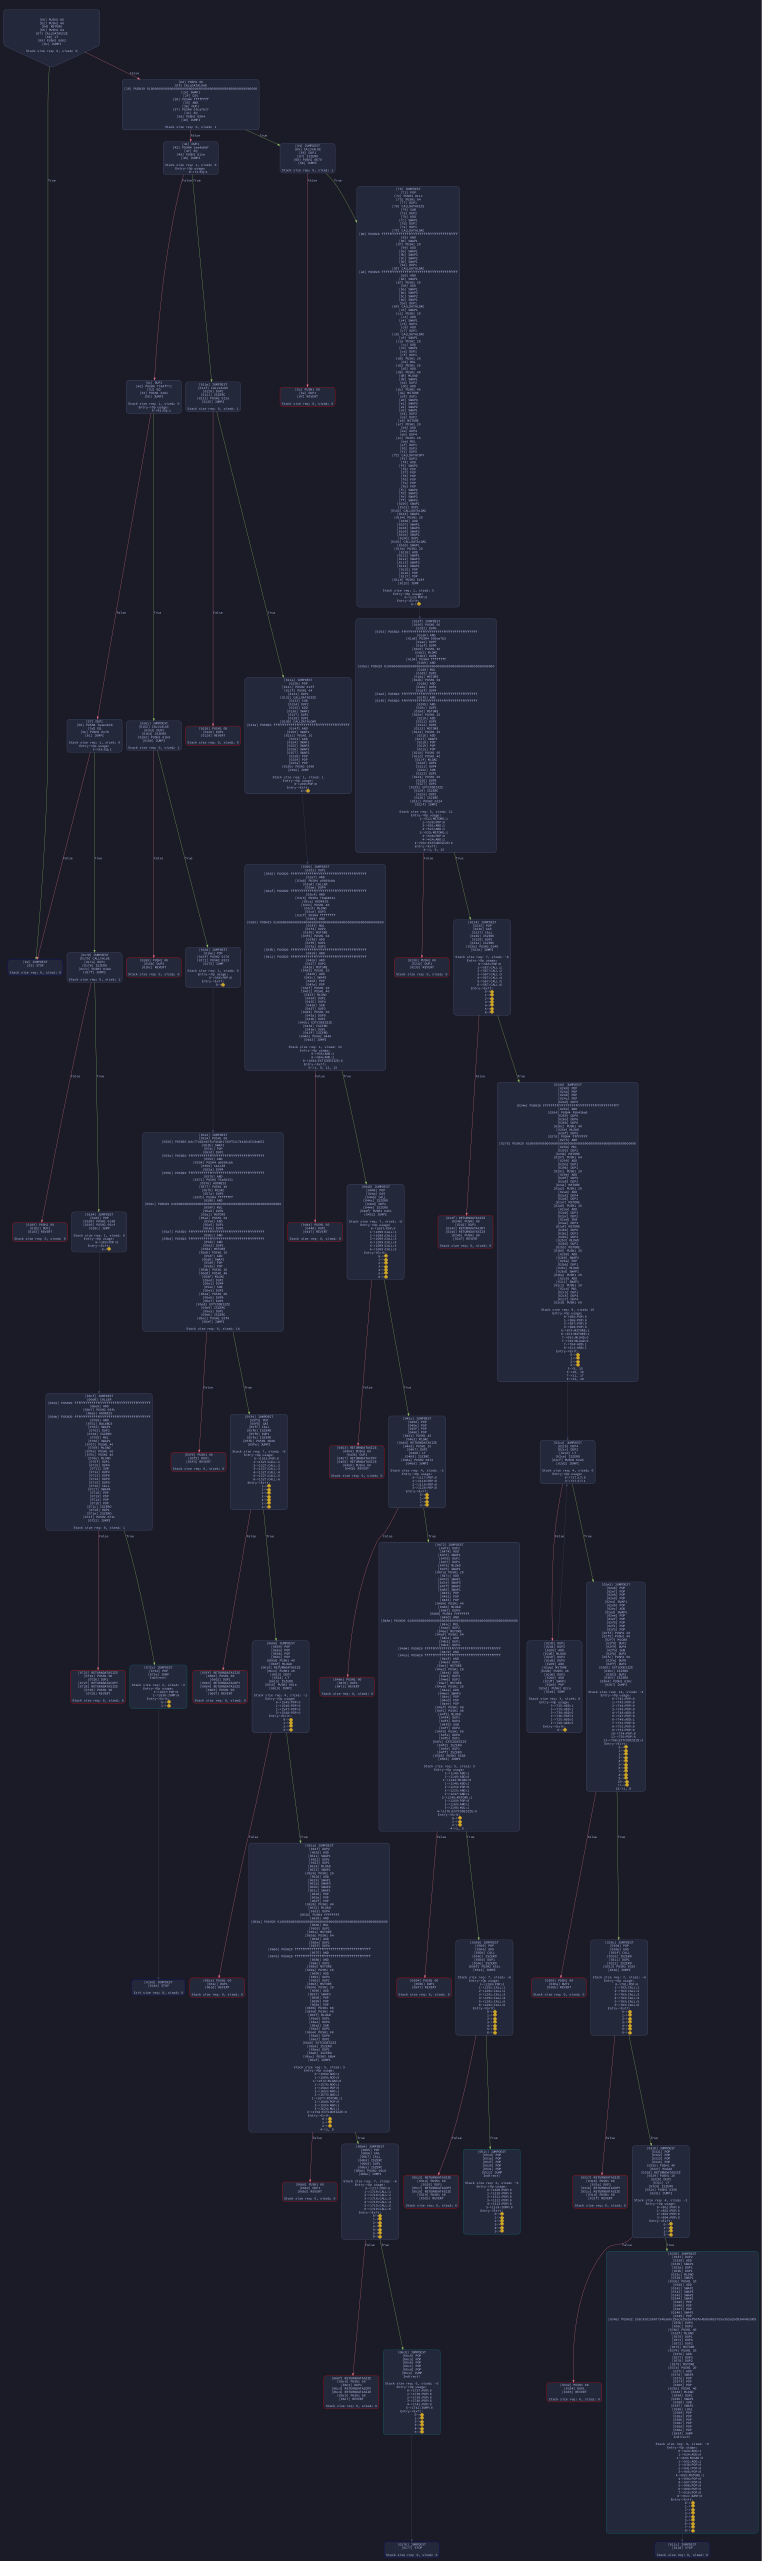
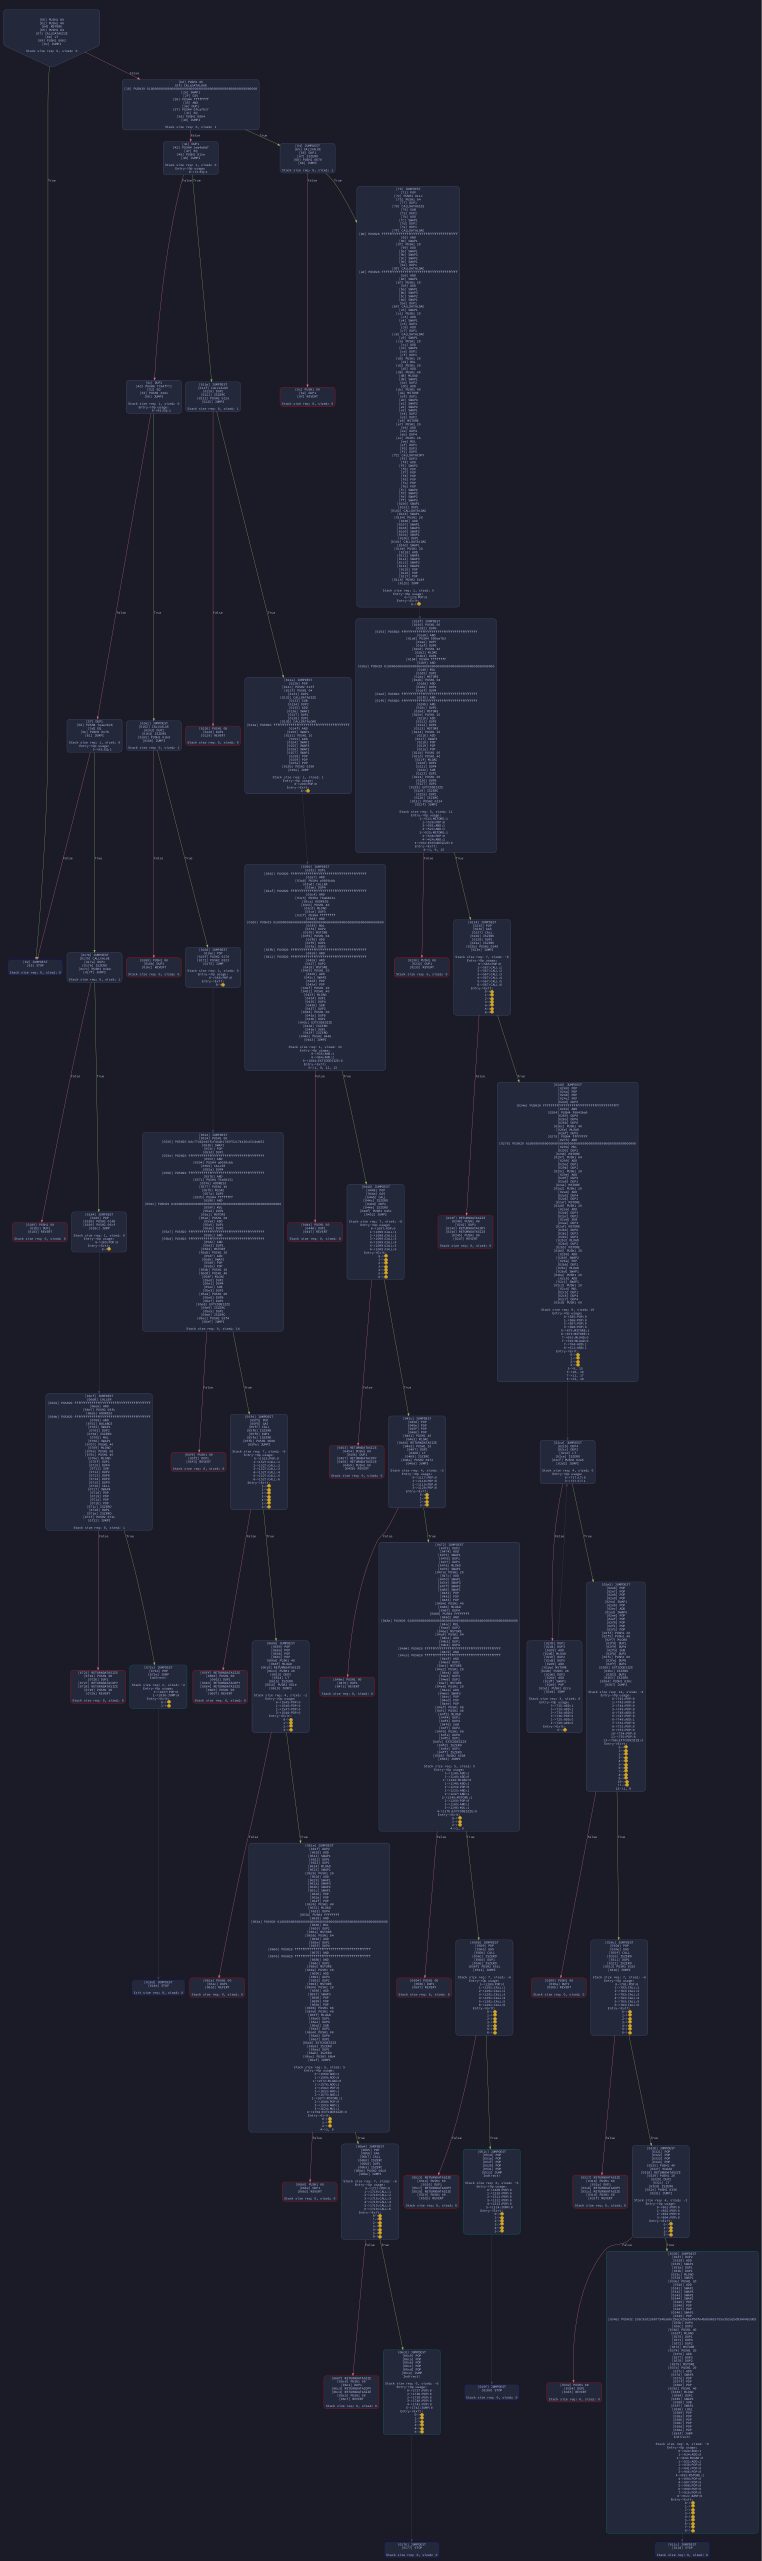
node "[015f] JUMPDEST [0160] STOP Stack size req: 0, sizeΔ: 0": added
